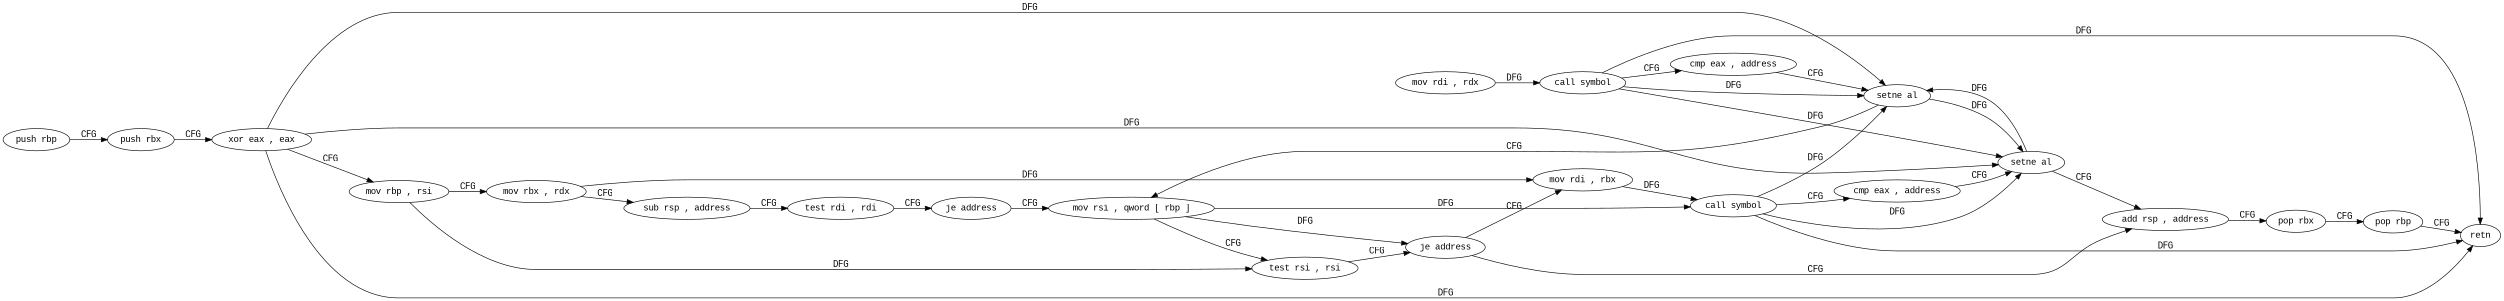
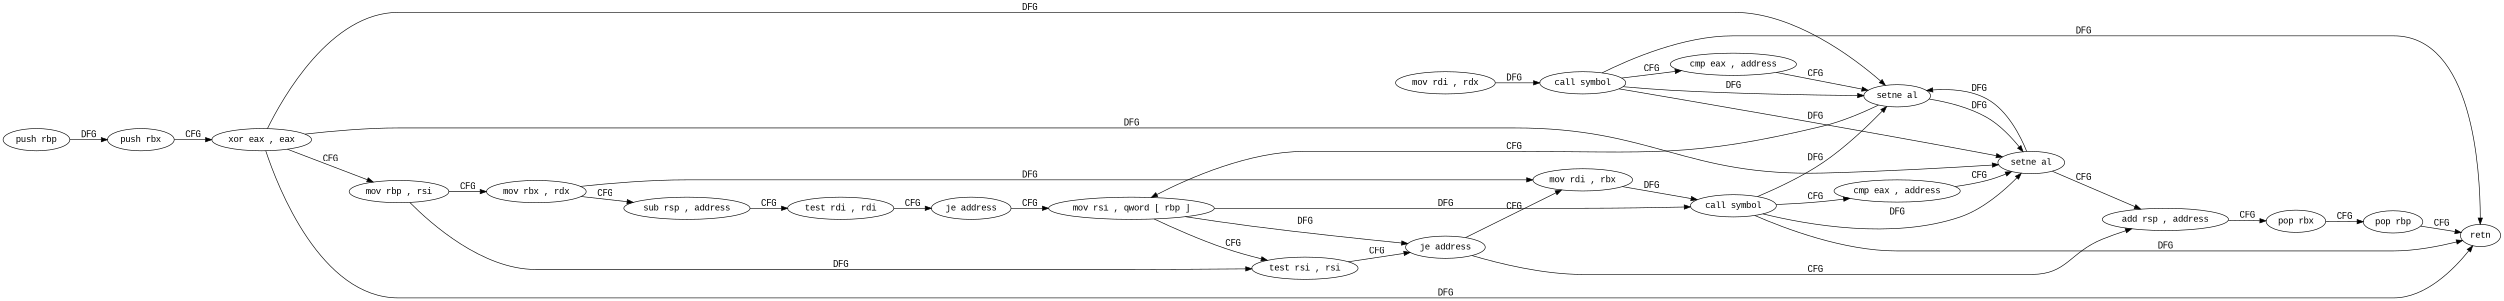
edge "push rbp" -> "push rbx": label "CFG" -> "DFG"
